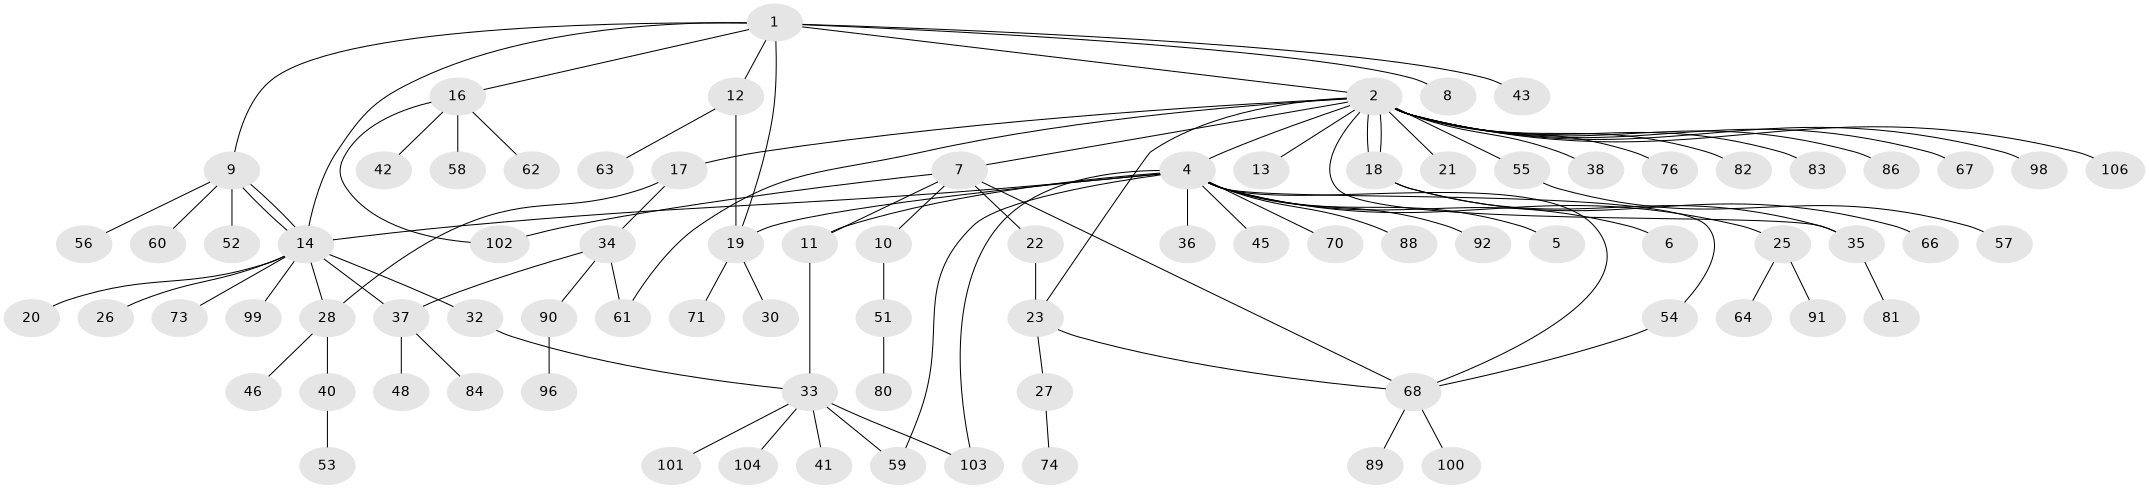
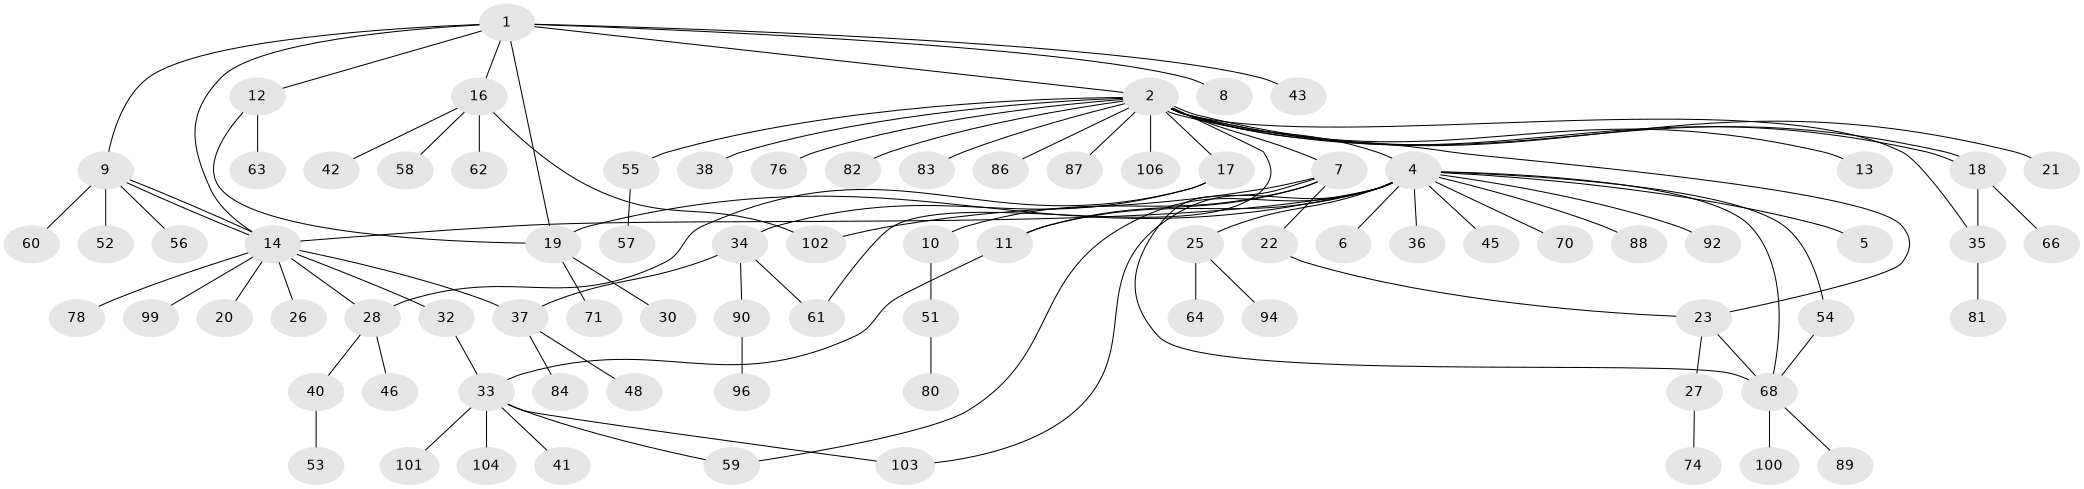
node "67": label "67" -> "87"
node "98": removed
node "73": label "73" -> "78"
node "91": label "91" -> "94"
